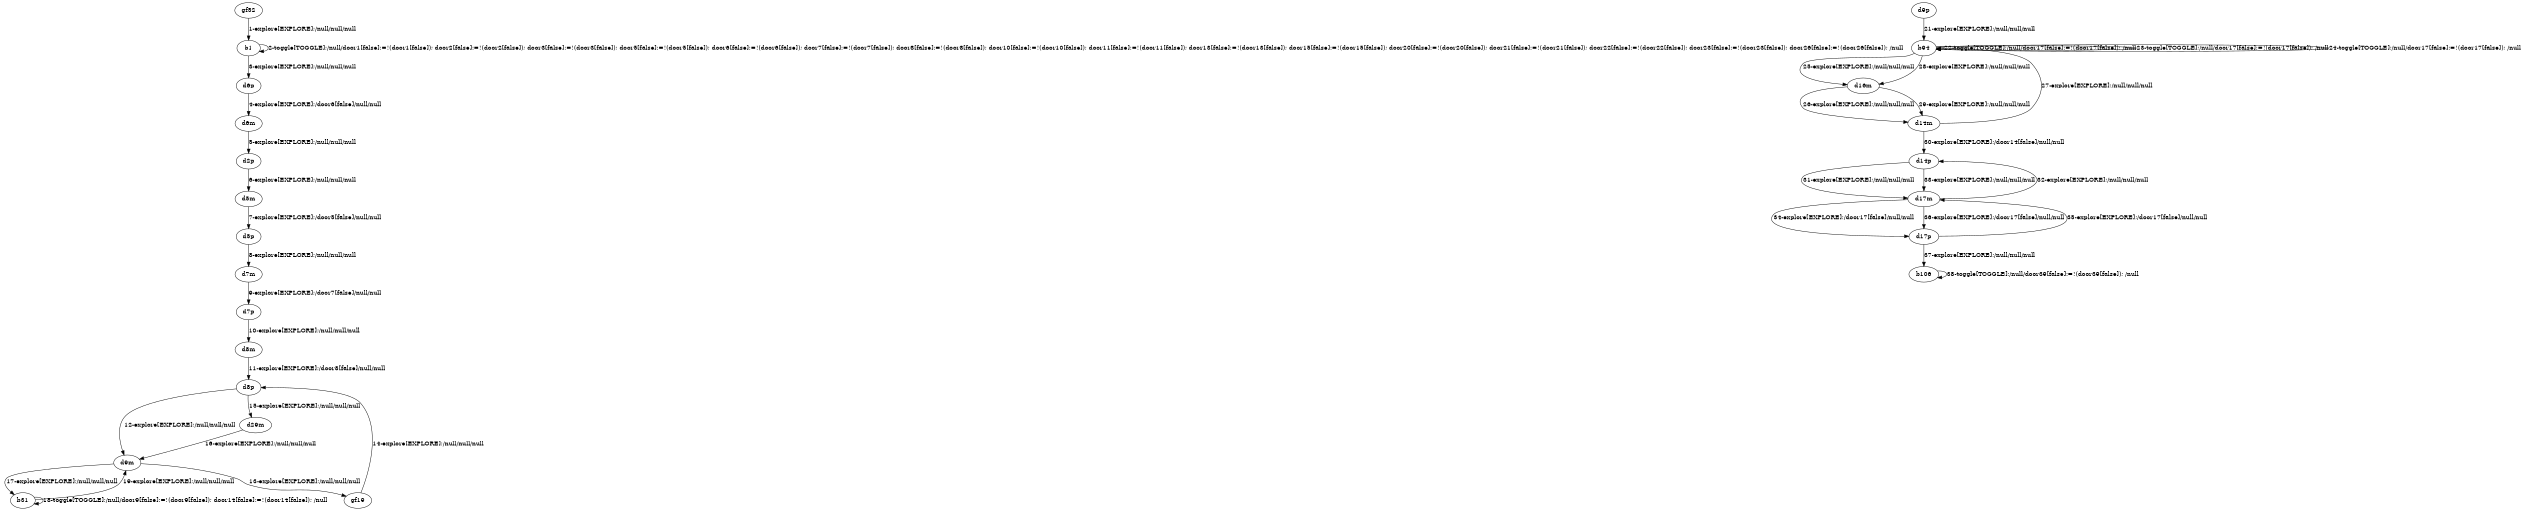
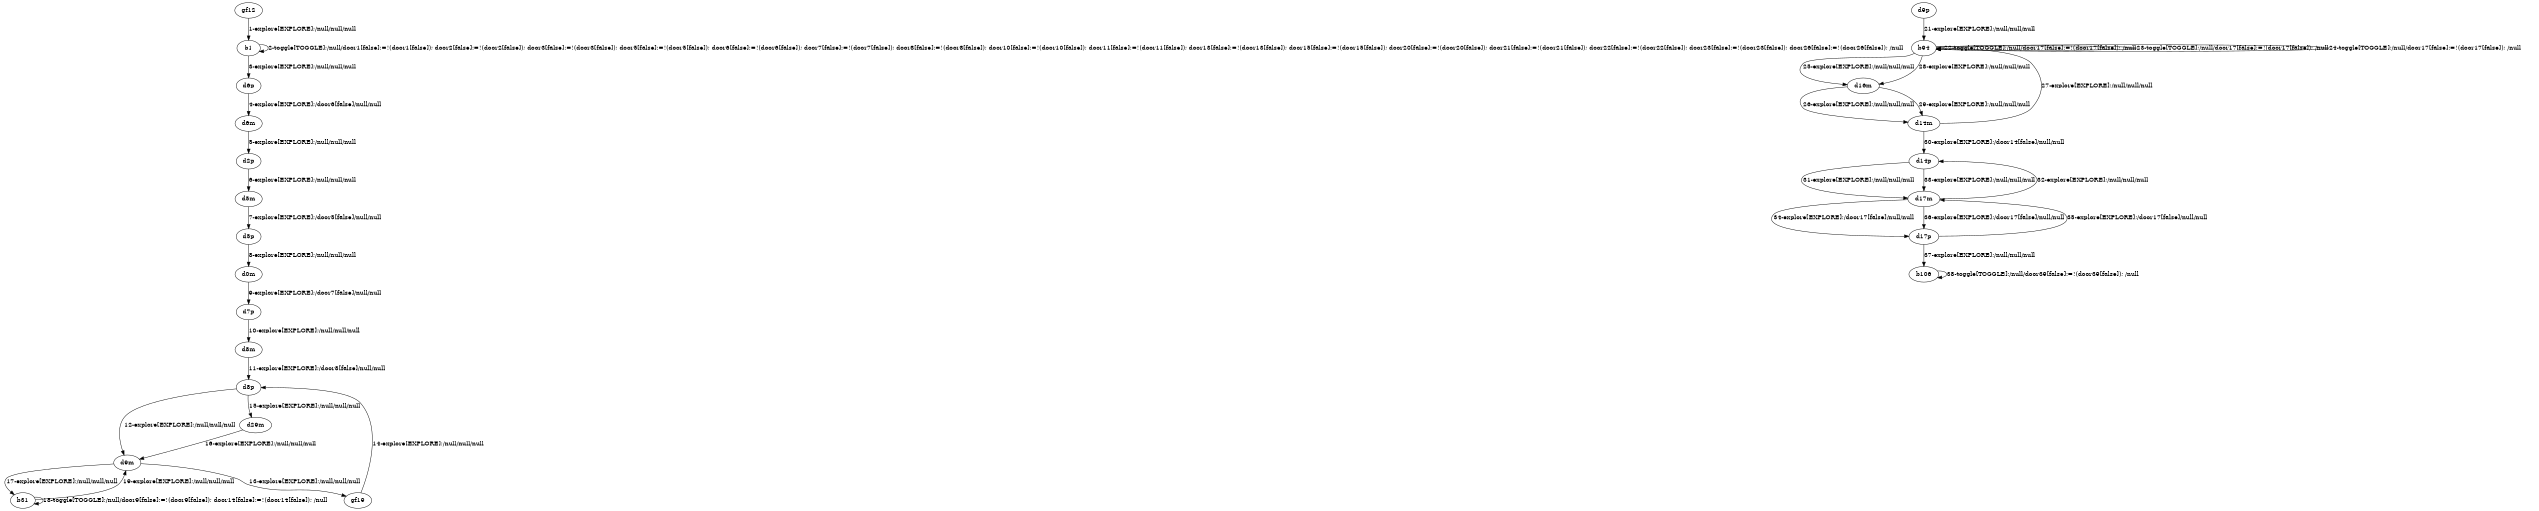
node "gf52": label "gf52" -> "gf12"
node "d7m": label "d7m" -> "d0m"
